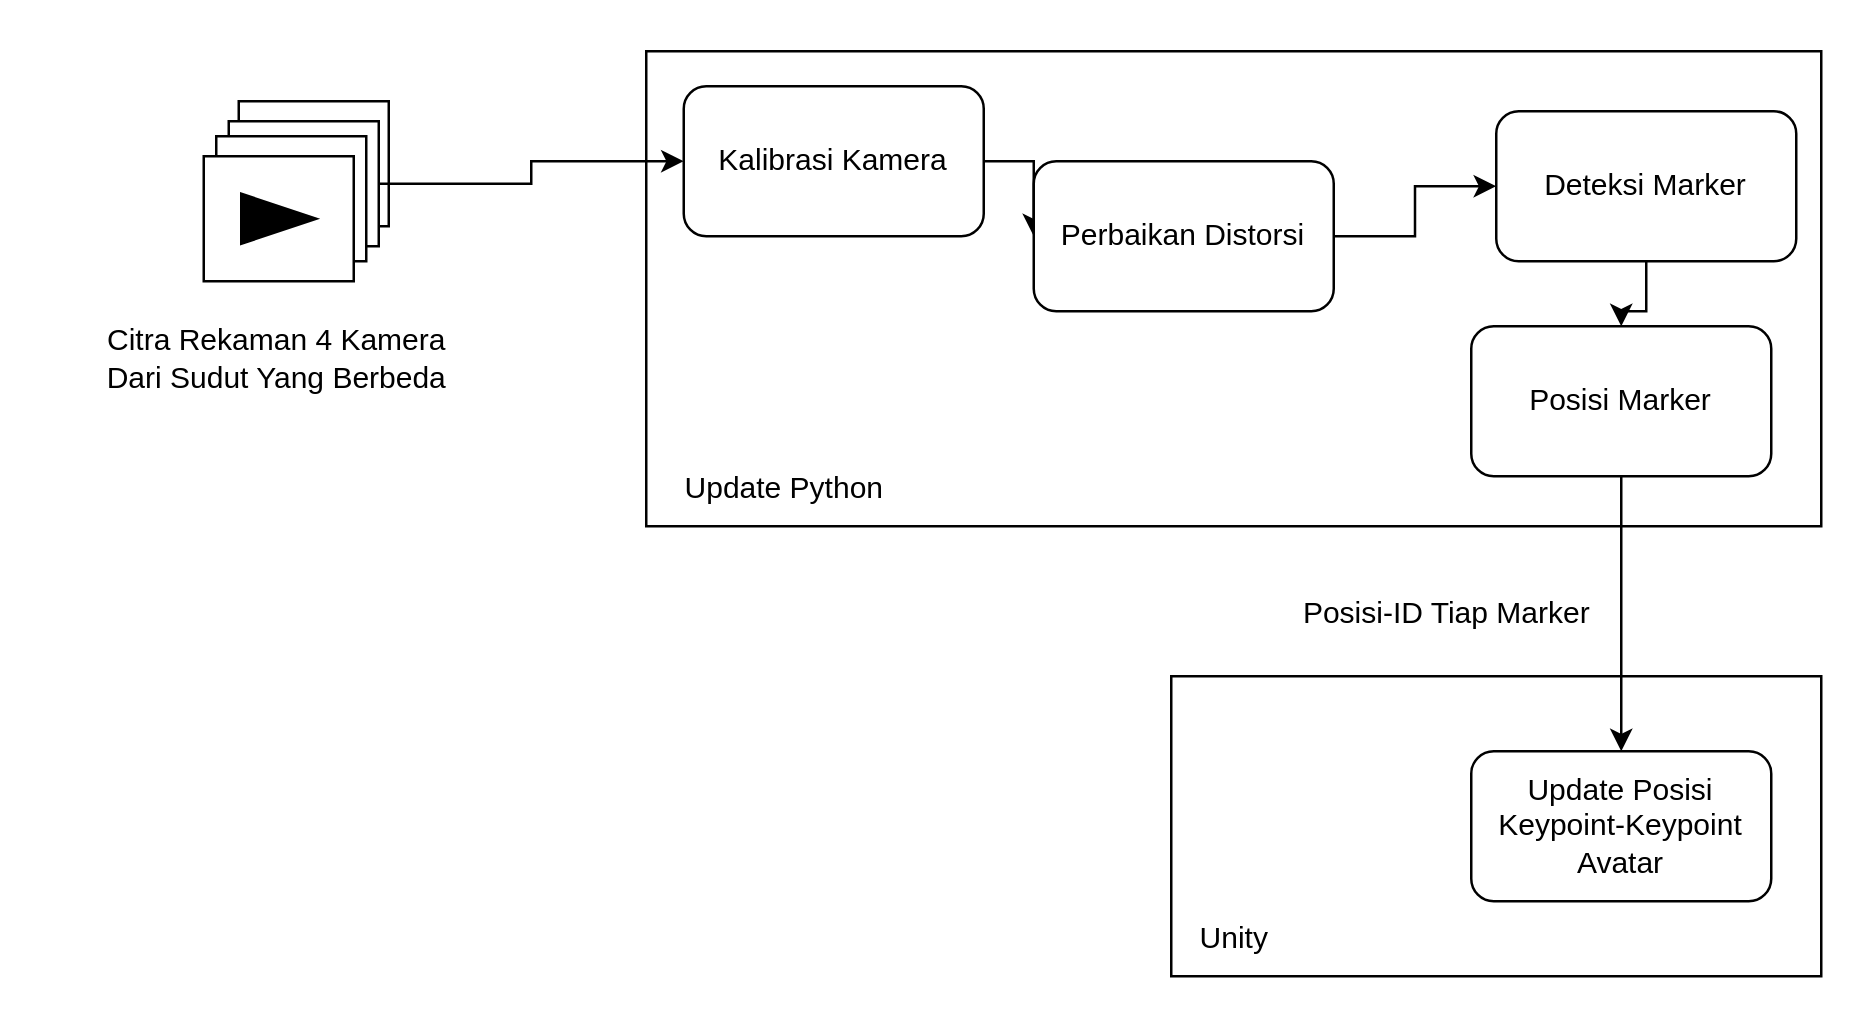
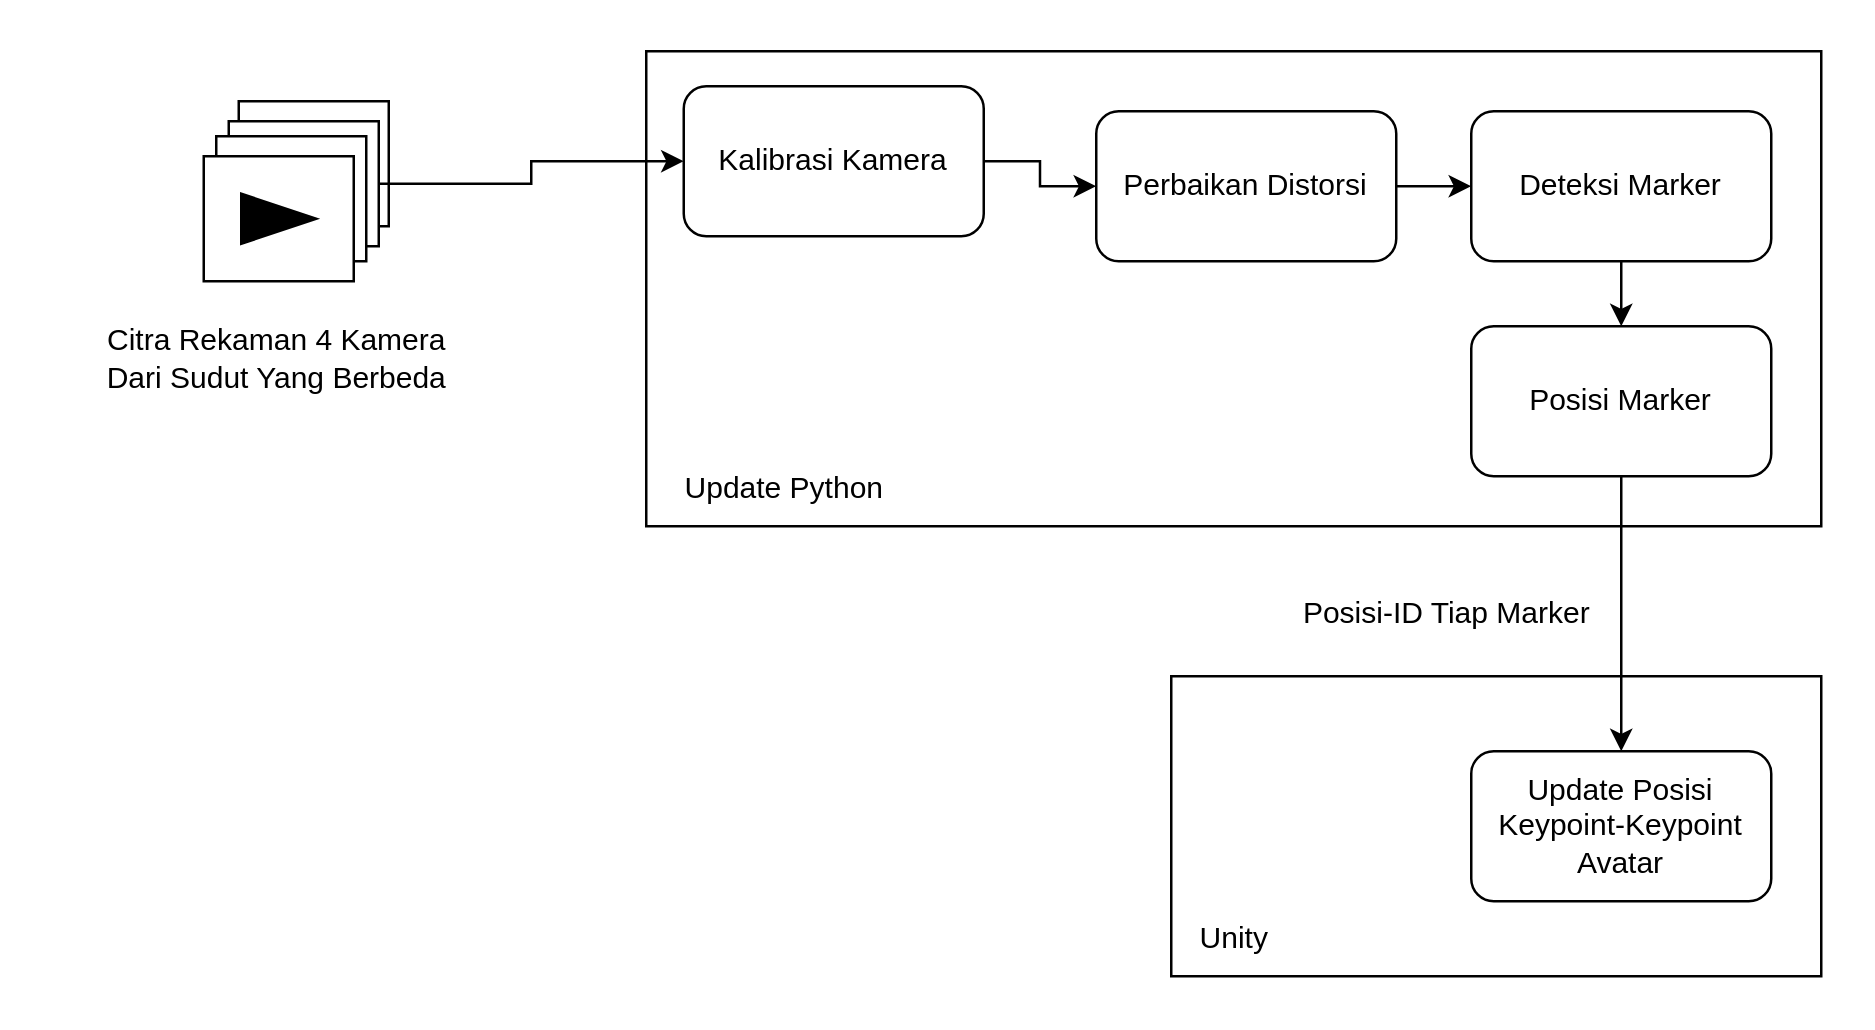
node "Deteksi Marker": moved (1646, 186) -> (1621, 186)
node "Perbaikan Distorsi": moved (1184, 236) -> (1246, 186)
